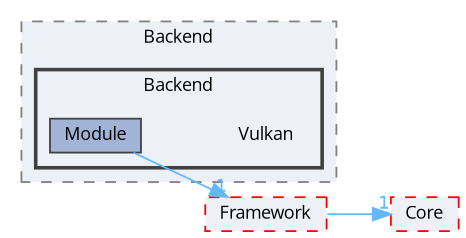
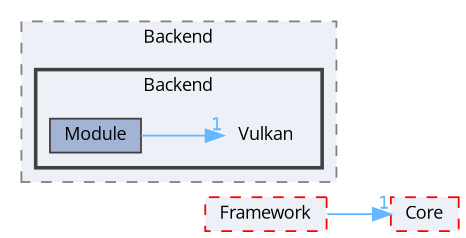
edge "Module" -> "Framework": now "Module" -> "Vulkan"
